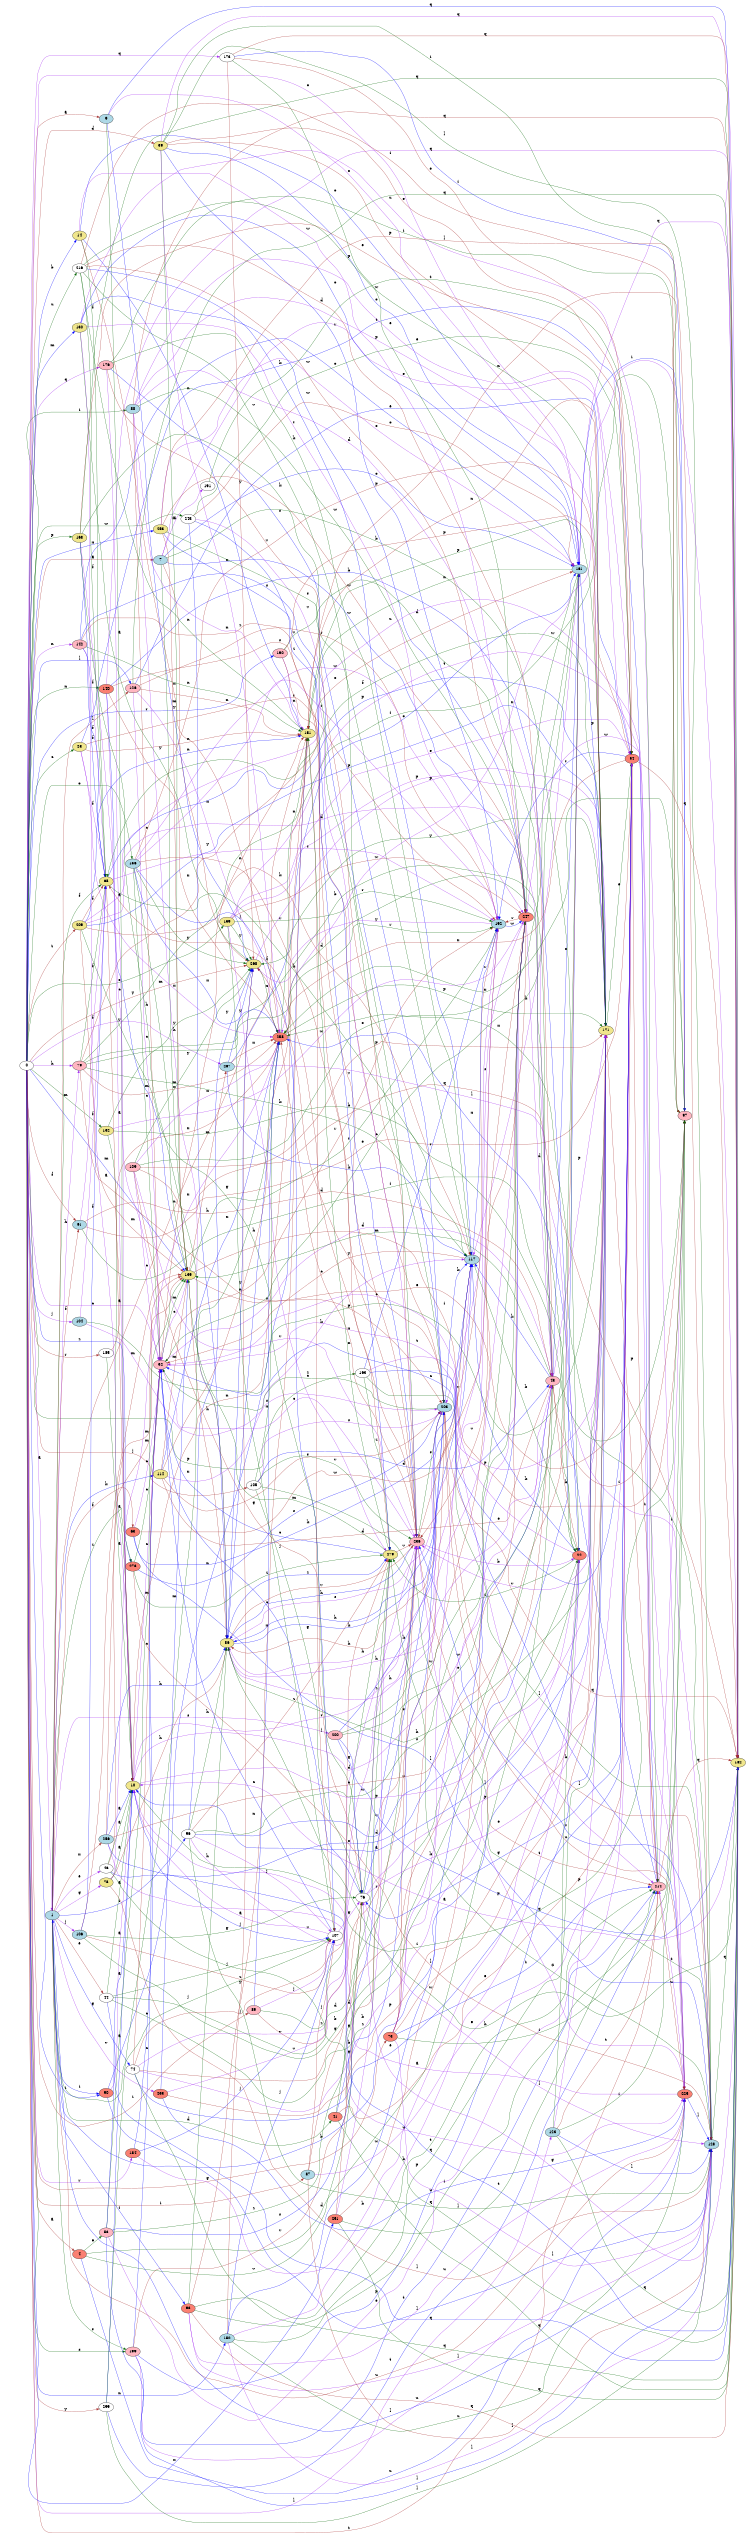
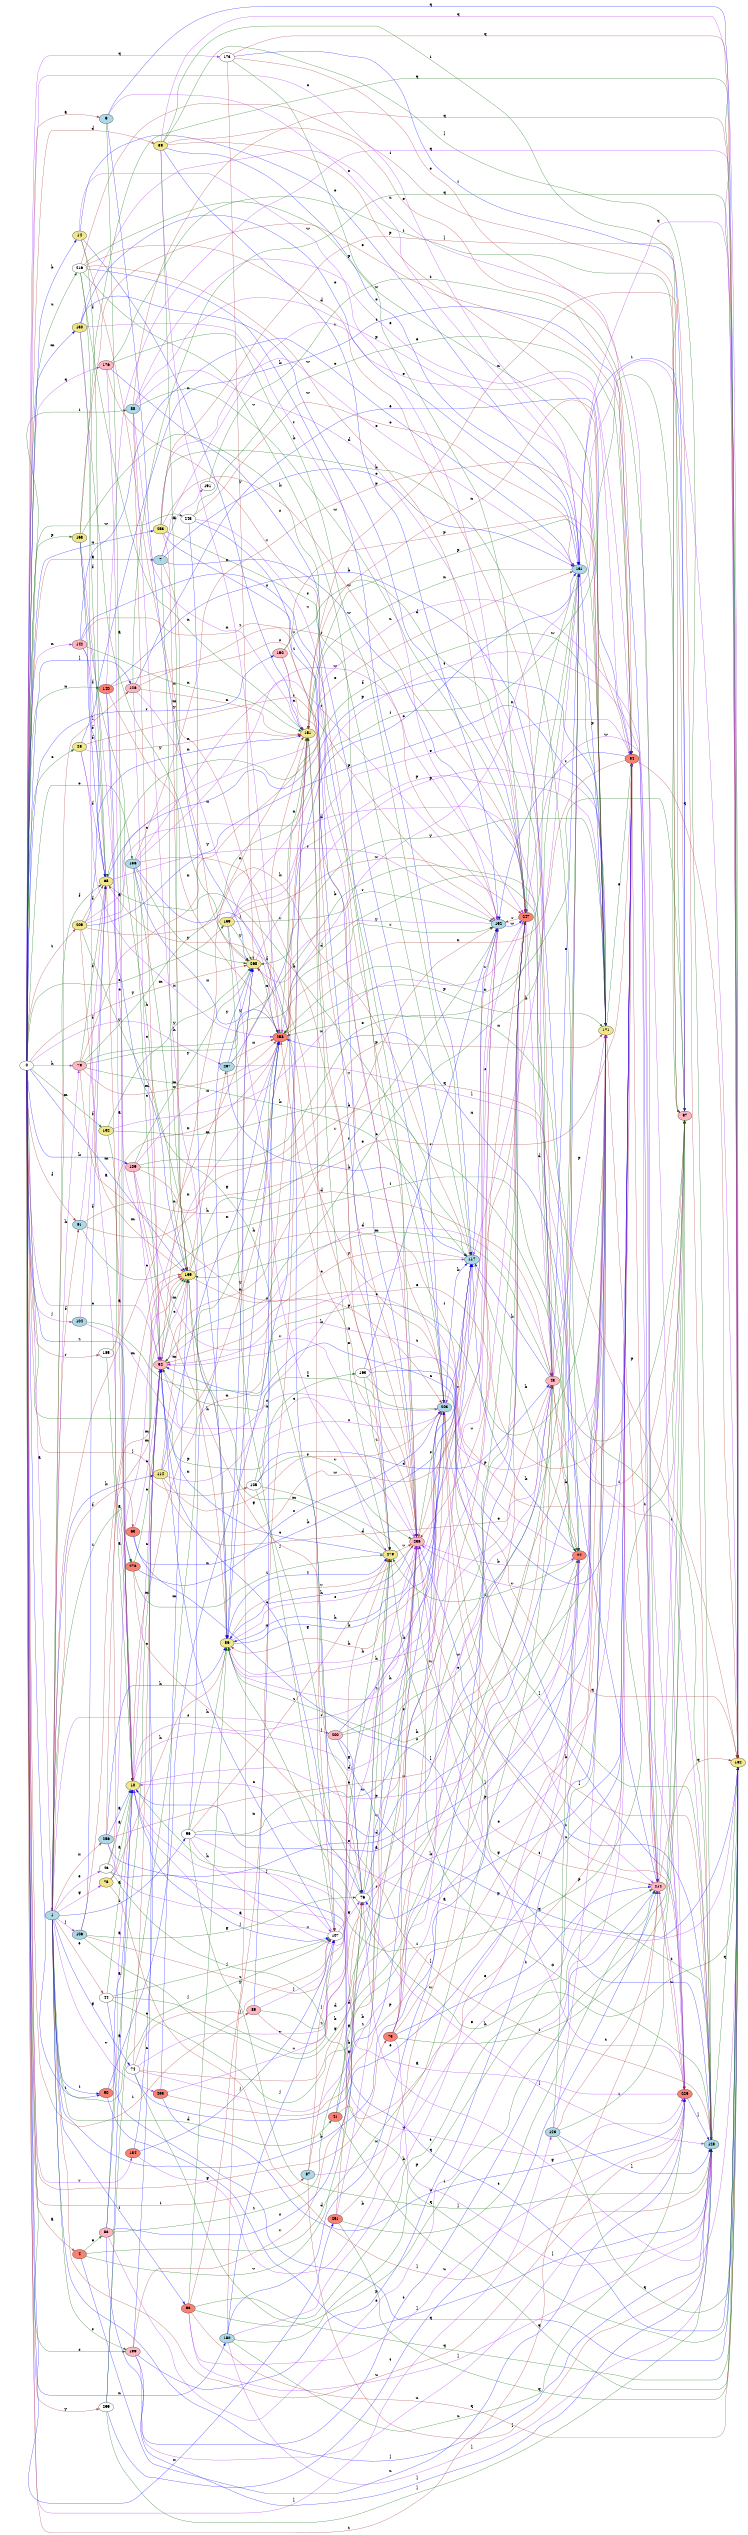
edge "7" -> "22": now "253" -> "22"
edge "0" -> "109": added, label "k"
edge "128" -> "1": reversed
